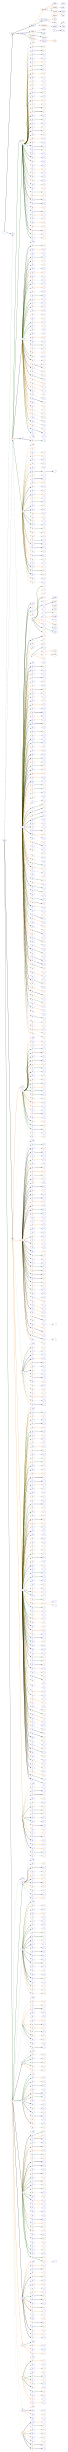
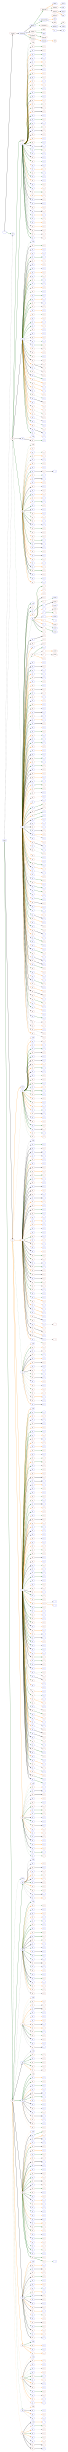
edge "fileDesc" -> "editionStmt": color darkorange -> darkgreen
edge "teiHeader" -> "fileDesc": now "profileDesc" -> "fileDesc"
